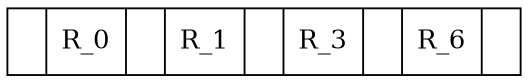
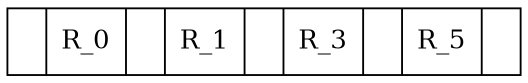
node "R_0": text "R_6" -> "R_5"
